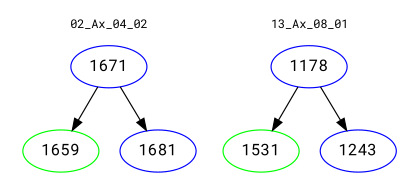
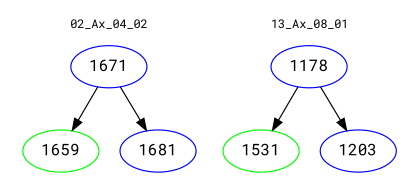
node "1243": label "1243" -> "1203"
